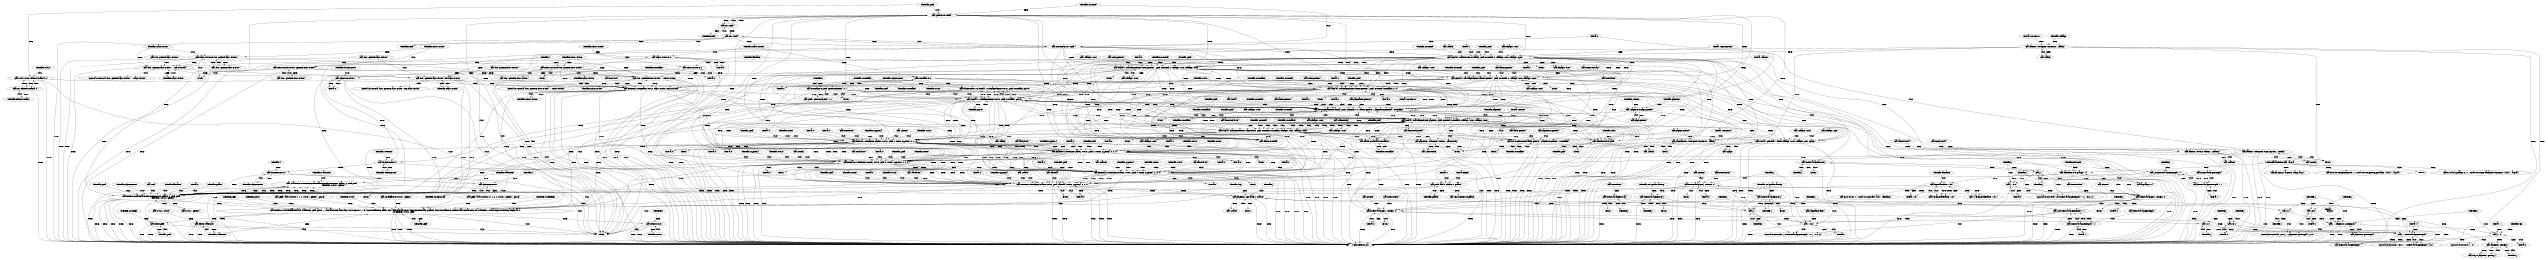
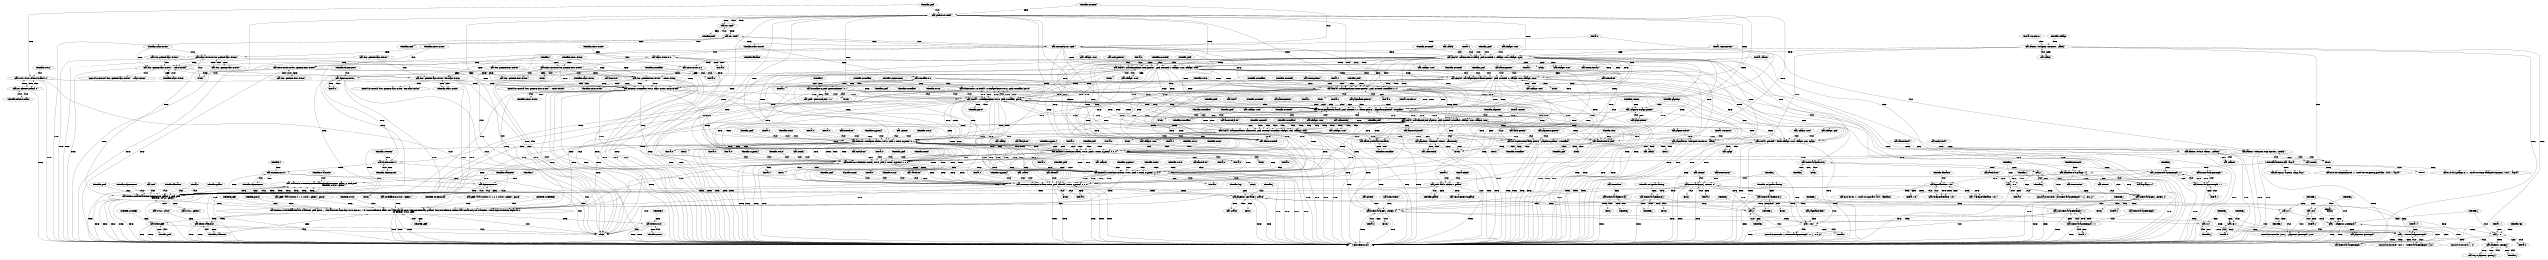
edge "(Call,new FileOutStream(f, 0))" -> "(Identifier,FileOutStream)": label "CFG: " -> "AST: "
node "(Call,catObj.free())": added
edge "(Call,pageDict->getLength())" -> "(Call,j < pageDict->getLength())": now "(ControlStructure,if (j > 0))" -> "(Call,j < pageDict->getLength())"
